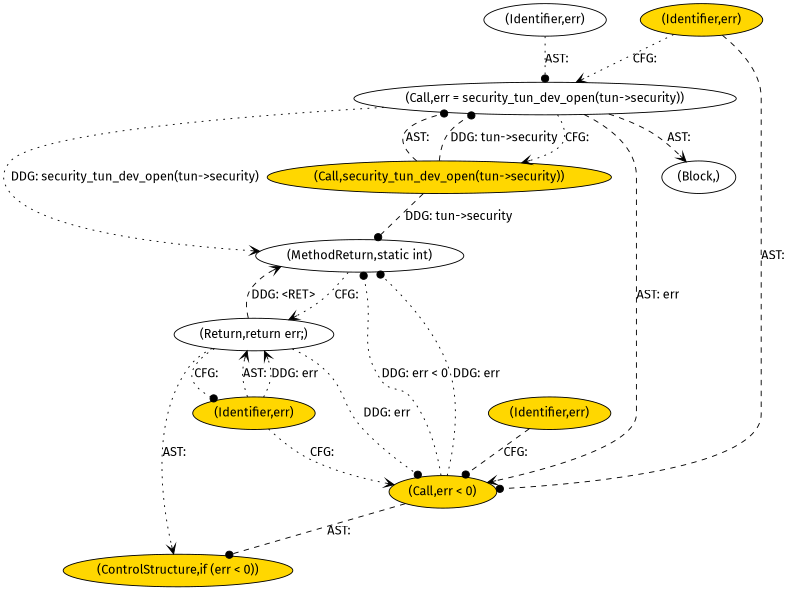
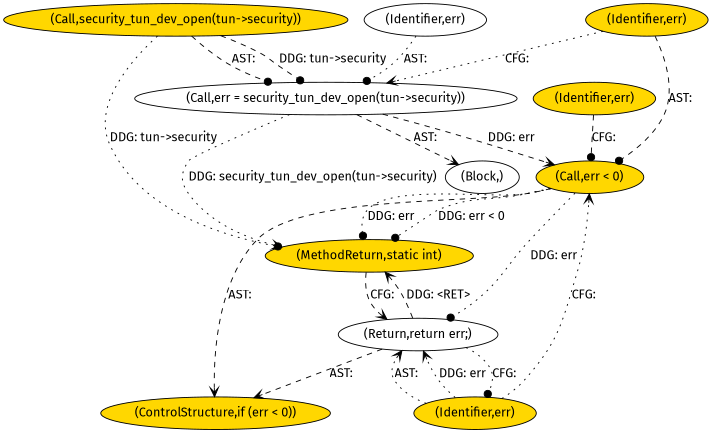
edge "(Call,err = security_tun_dev_open(tun->security))" -> "(Call,security_tun_dev_open(tun->security))": removed, label "CFG:"
edge "(Call,security_tun_dev_open(tun->security))" -> "(MethodReturn,static int)": style dashed -> dotted
node "(MethodReturn,static int)": fillcolor white -> gold
edge "(Call,err = security_tun_dev_open(tun->security))" -> "(Call,err < 0)": label "AST: err" -> "DDG: err"
edge "(MethodReturn,static int)" -> "(Return,return err;)": style dotted -> dashed
edge "(Return,return err;)" -> "(Call,err < 0)": reversed
edge "(Return,return err;)" -> "(ControlStructure,if (err < 0))": style dotted -> dashed
edge "(Call,err < 0)" -> "(ControlStructure,if (err < 0))": arrowhead dot -> vee
